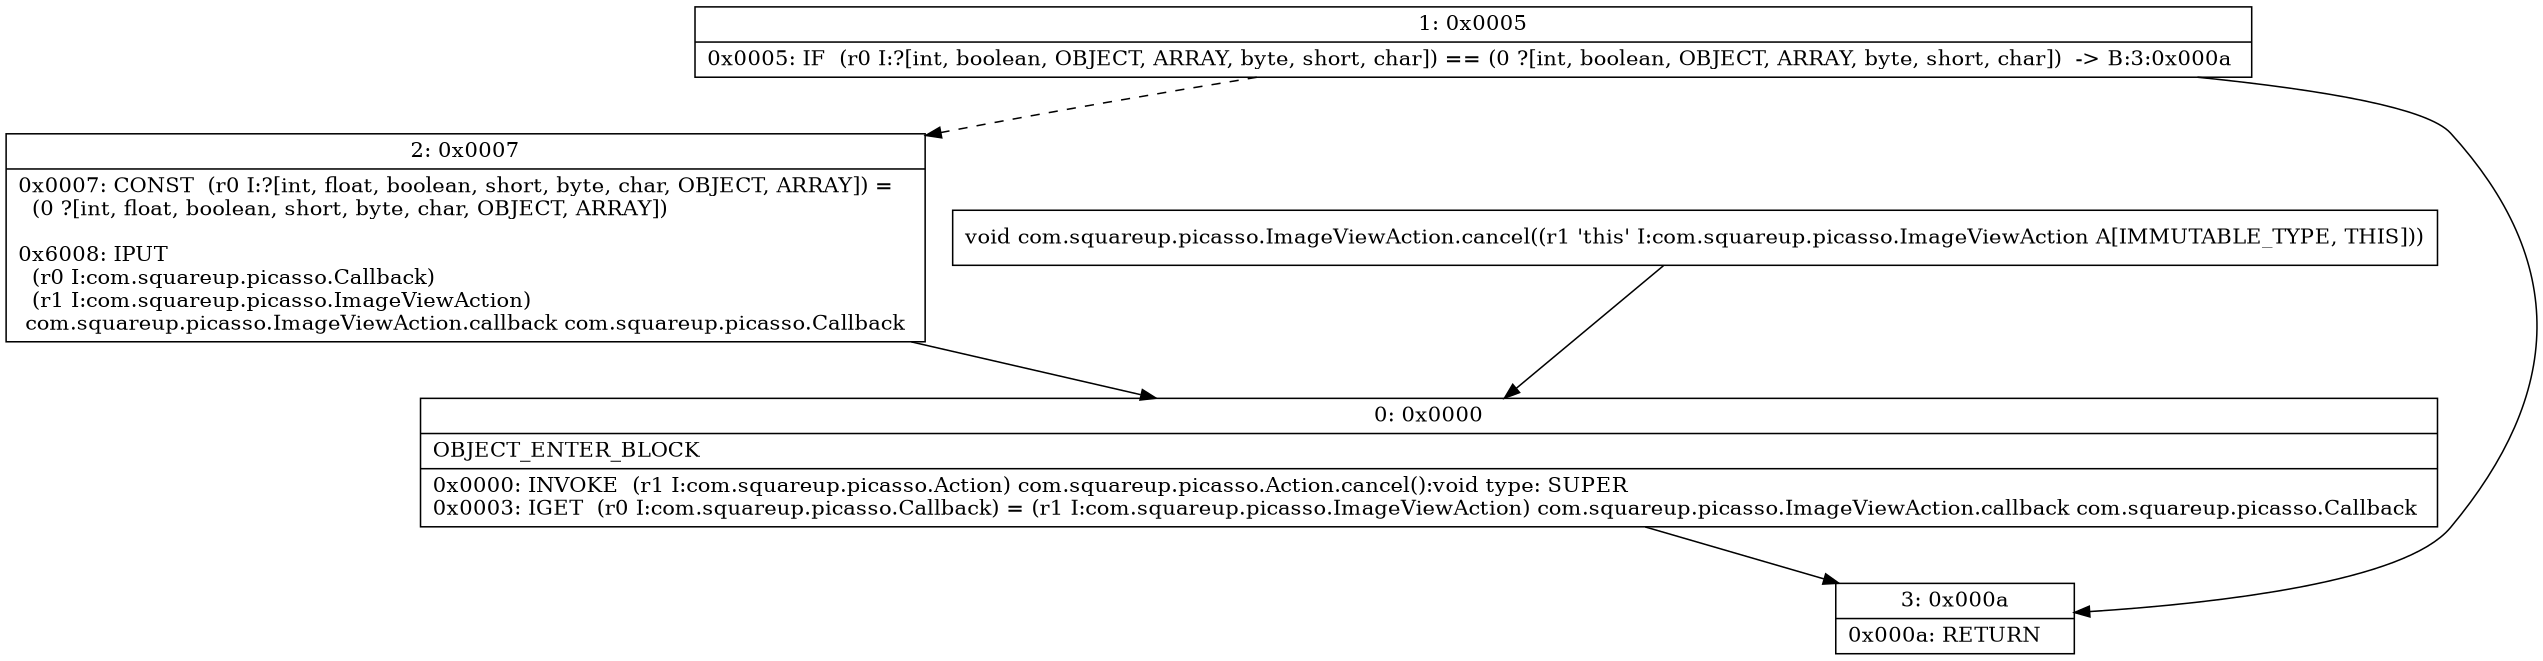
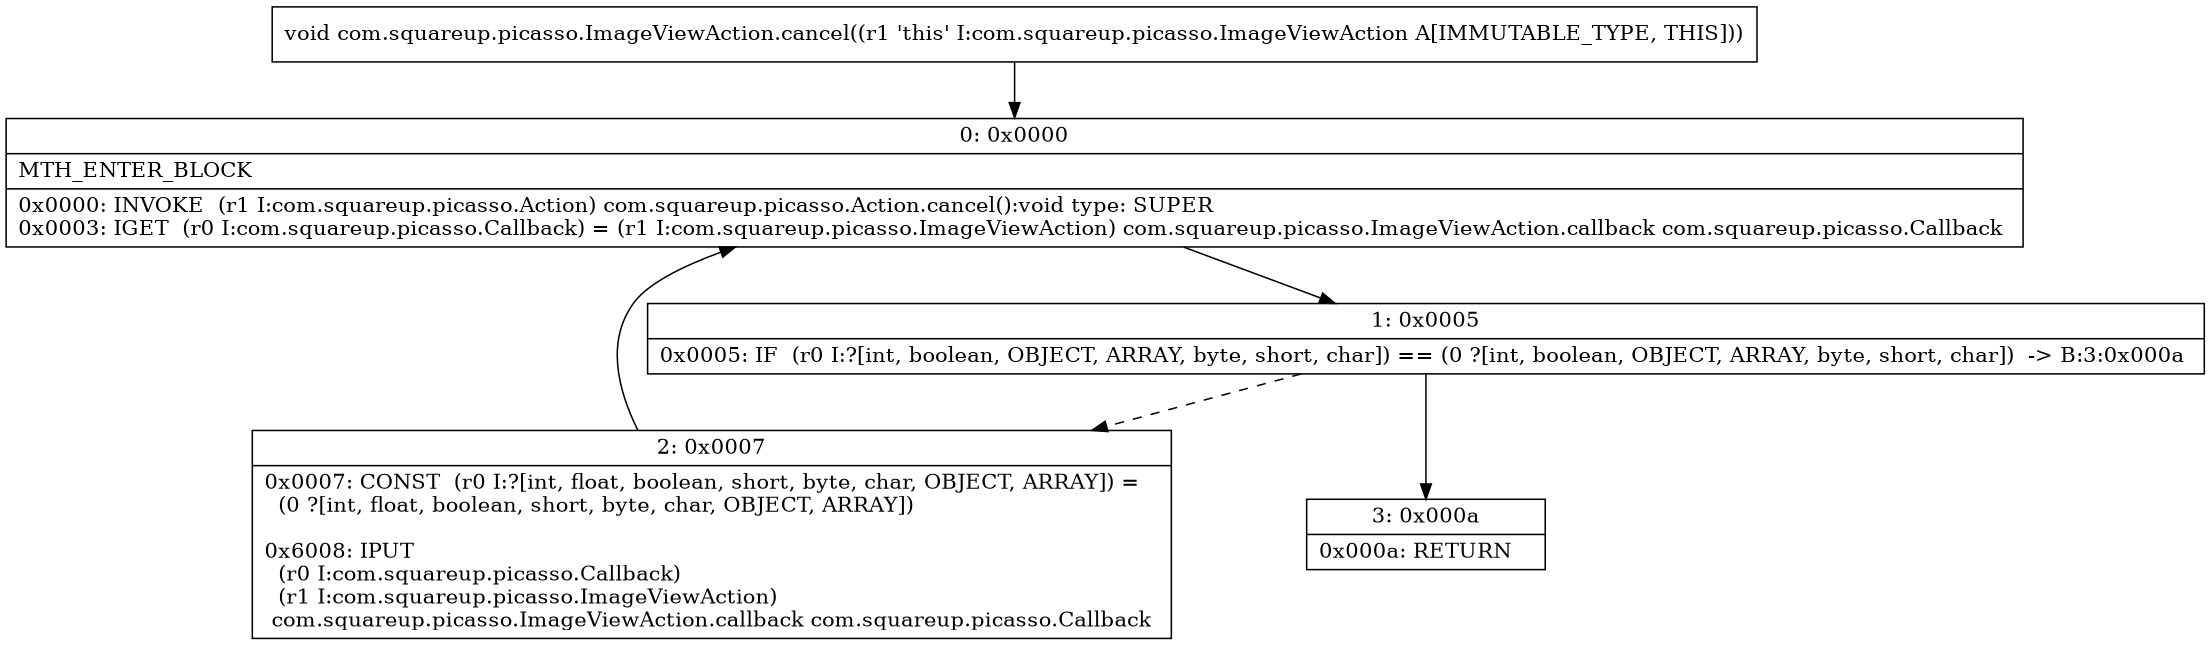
node "0: 0x0000": text "OBJECT_ENTER_BLOCK" -> "MTH_ENTER_BLOCK"
edge "0: 0x0000" -> "3: 0x000a": now "0: 0x0000" -> "1: 0x0005"
